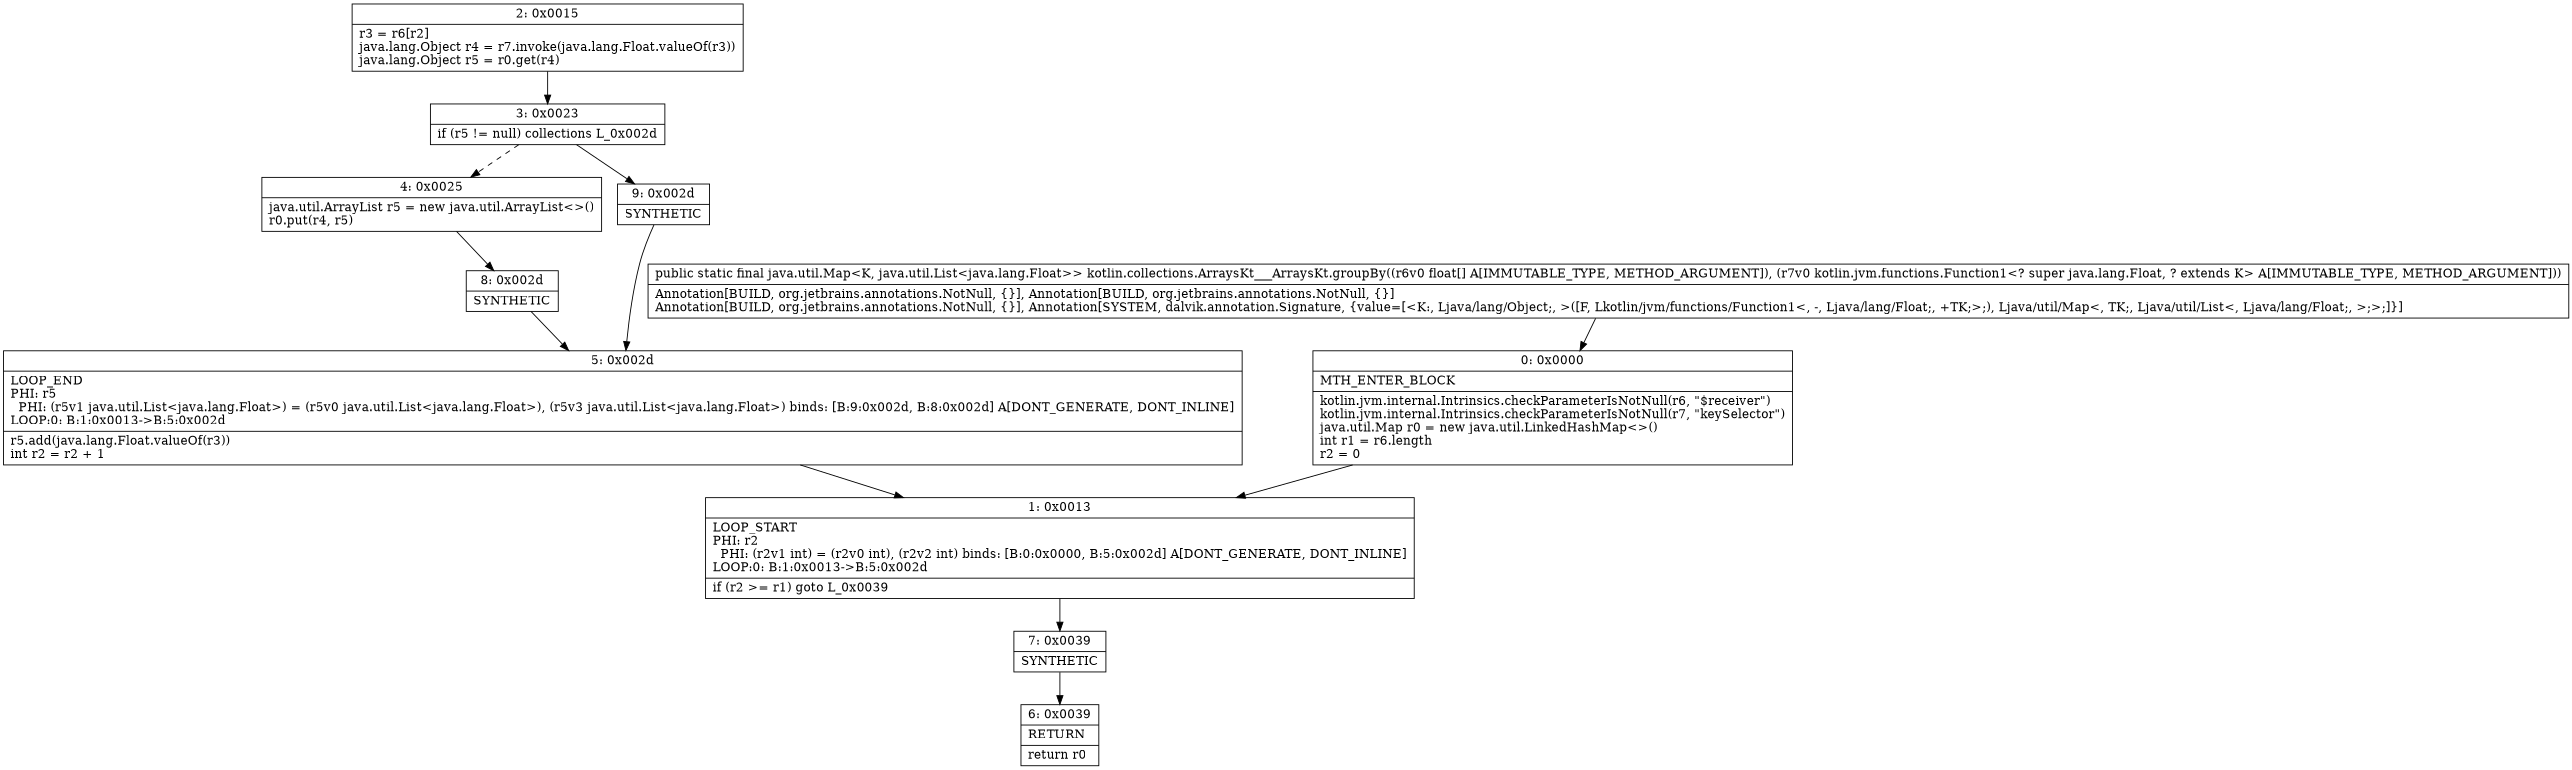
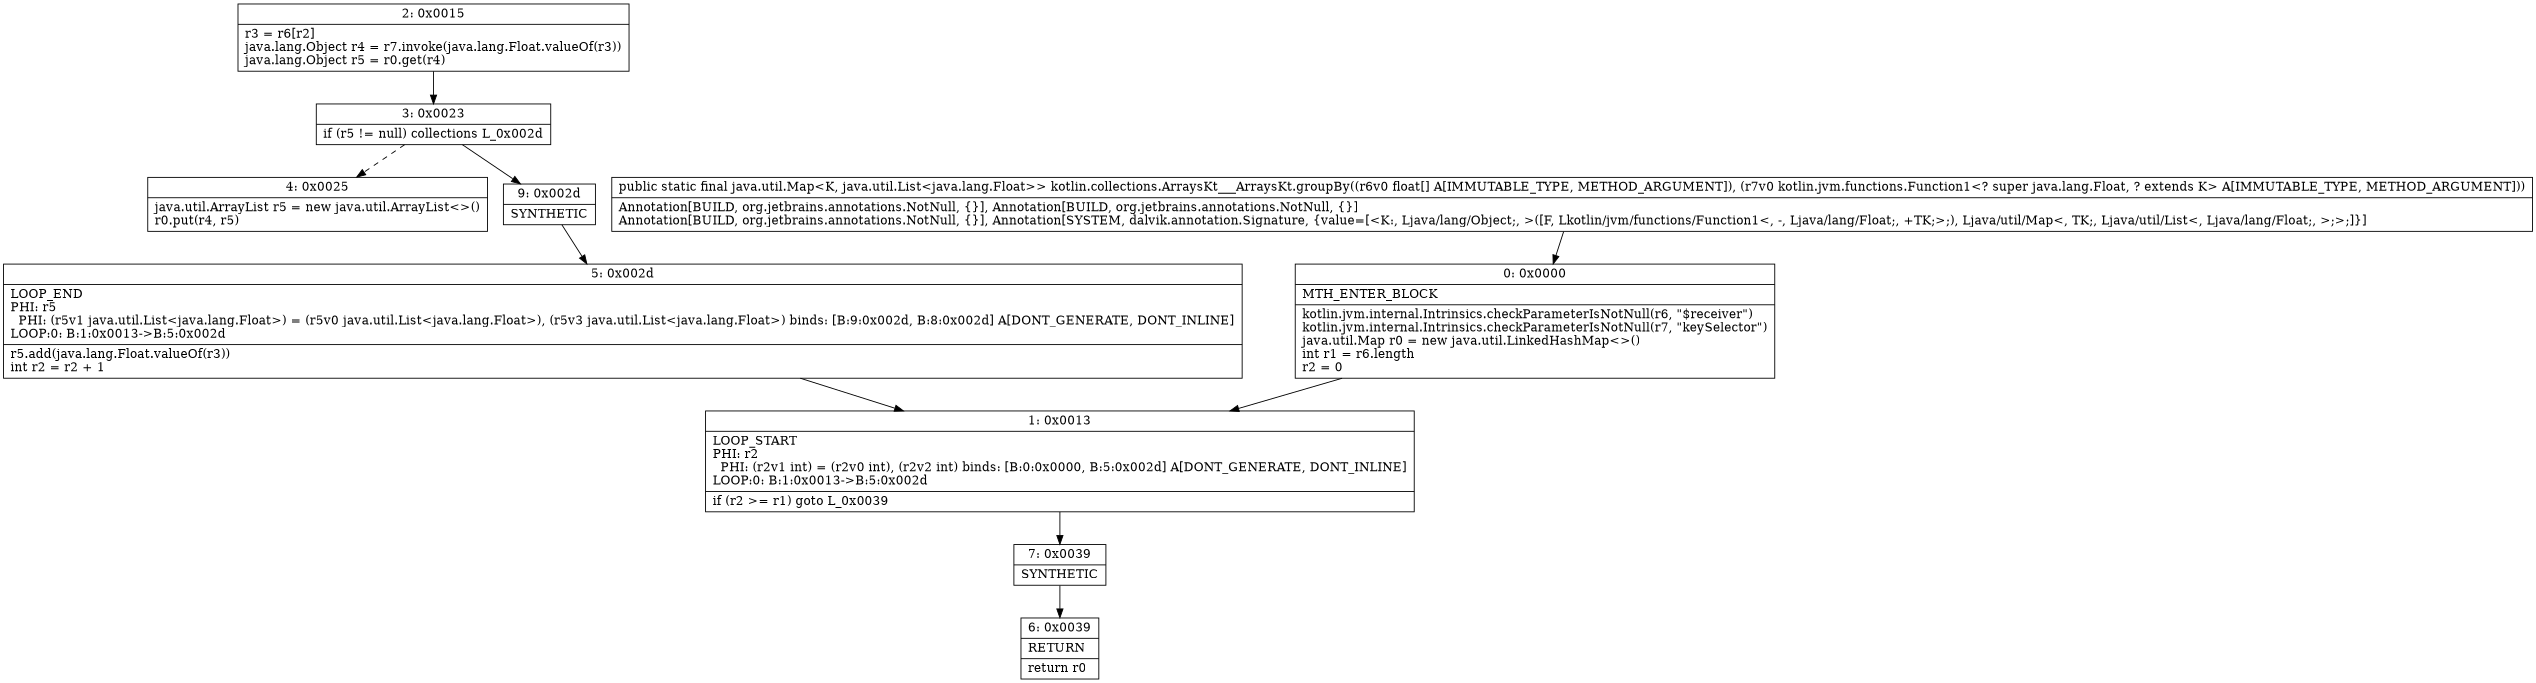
node "8: 0x002d": removed
